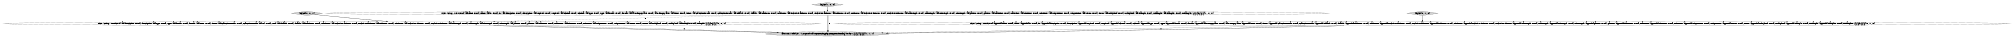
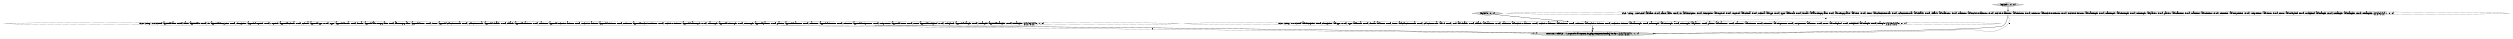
node "keySet['0', '1', '0']": removed
